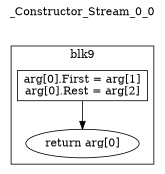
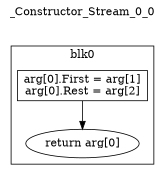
cluster "blk9": label "blk9" -> "blk0"
